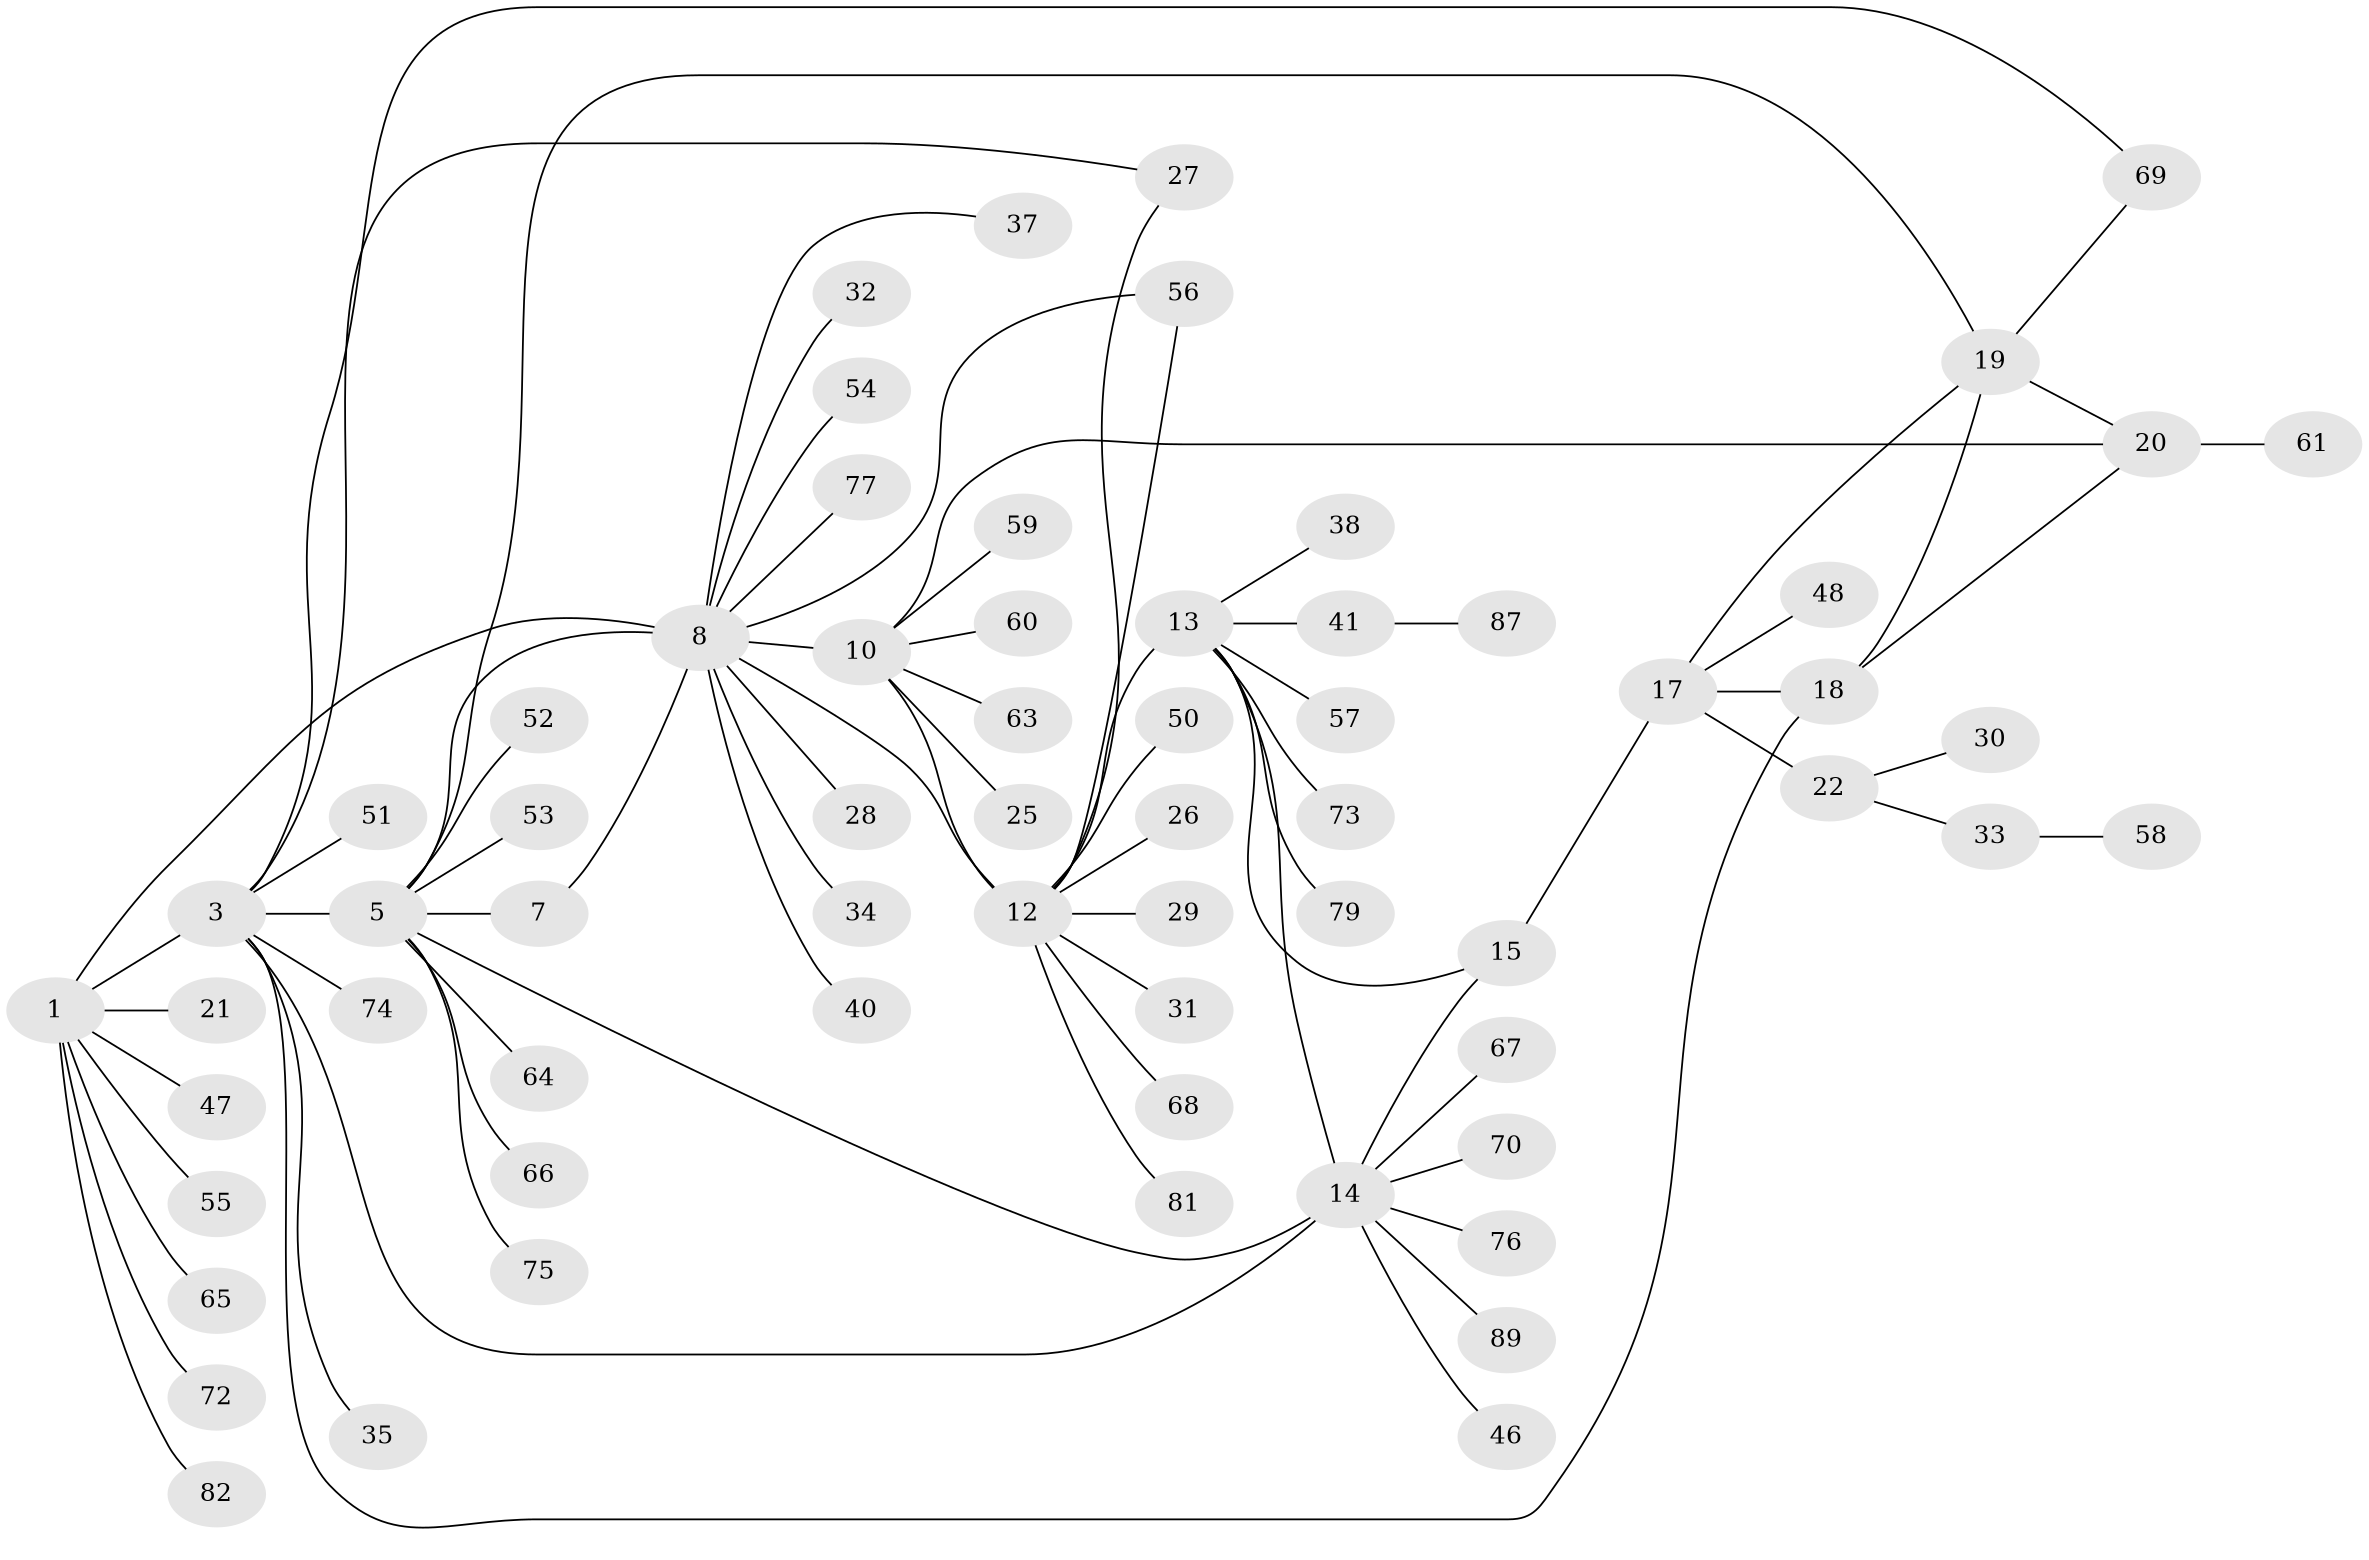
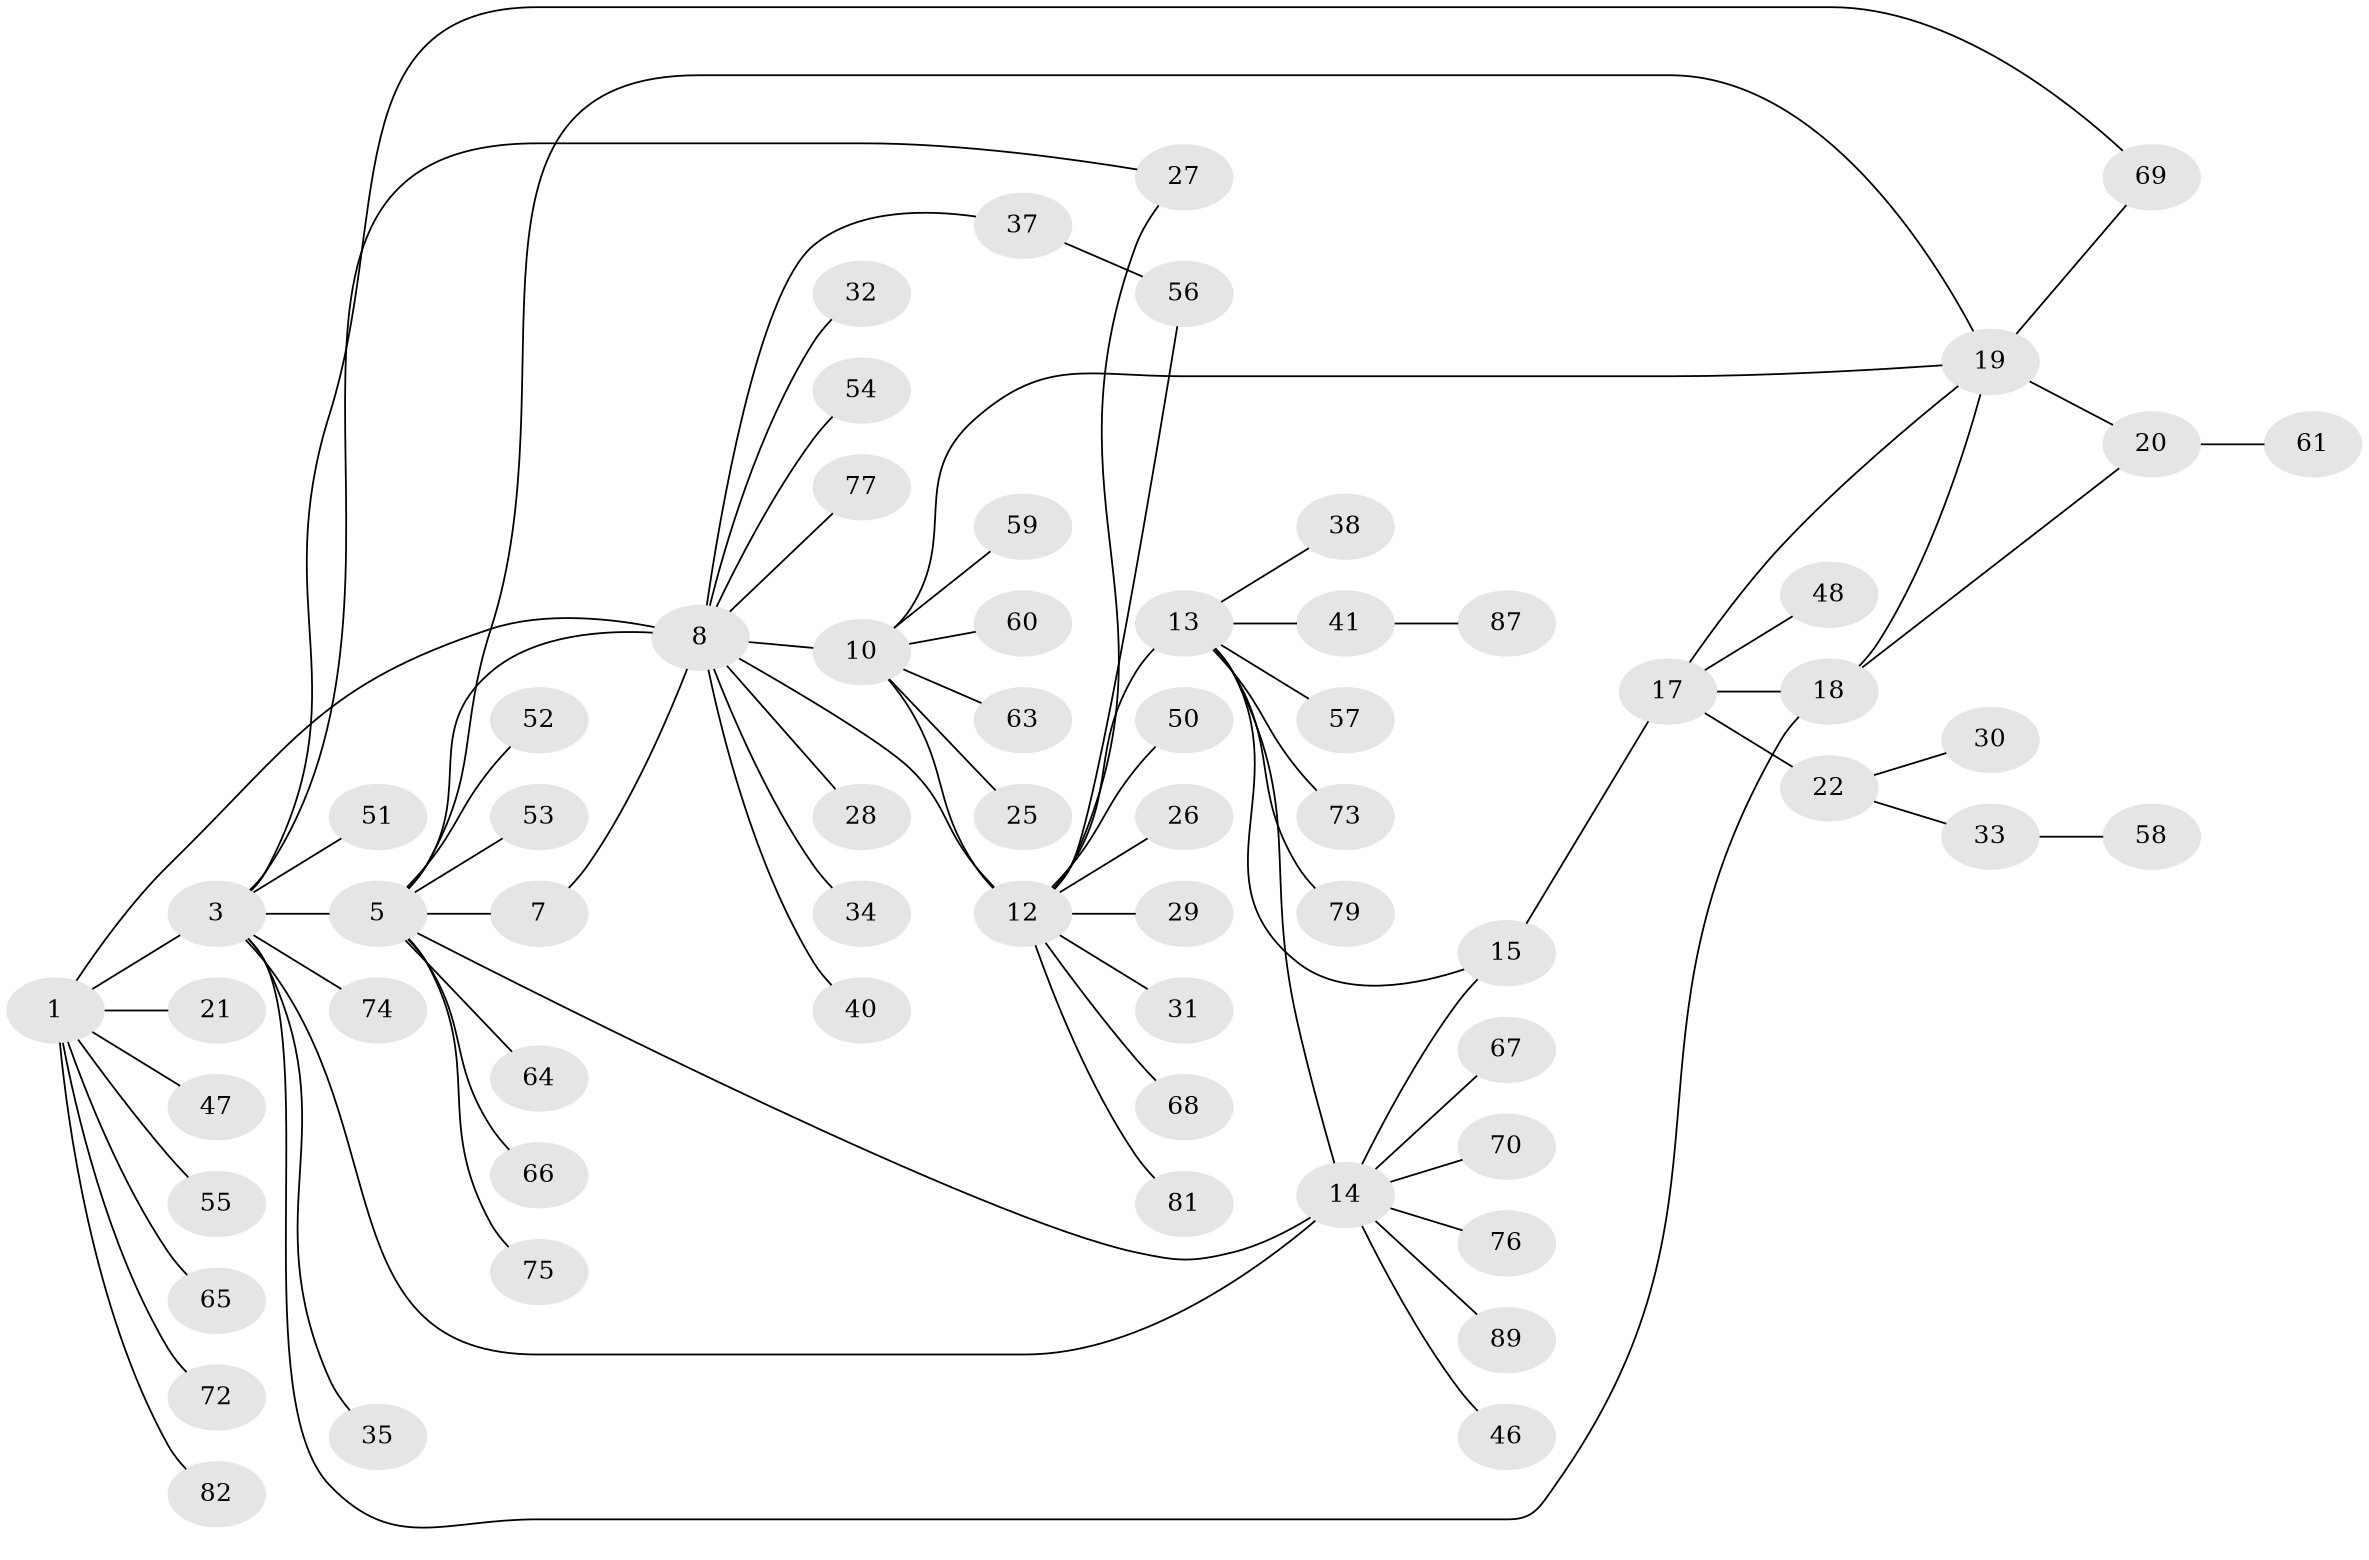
edge "20" -- "10": now "19" -- "10"
edge "56" -- "8": now "56" -- "37"
